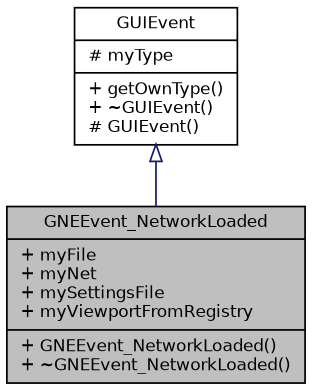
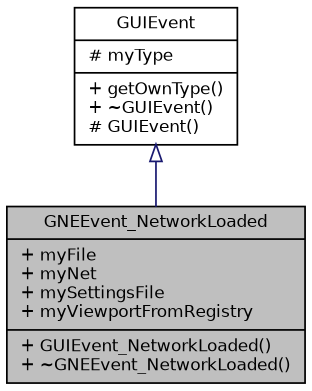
node "GNEEvent_NetworkLoaded": text "+ GNEEvent_NetworkLoaded()" -> "+ GUIEvent_NetworkLoaded()"
